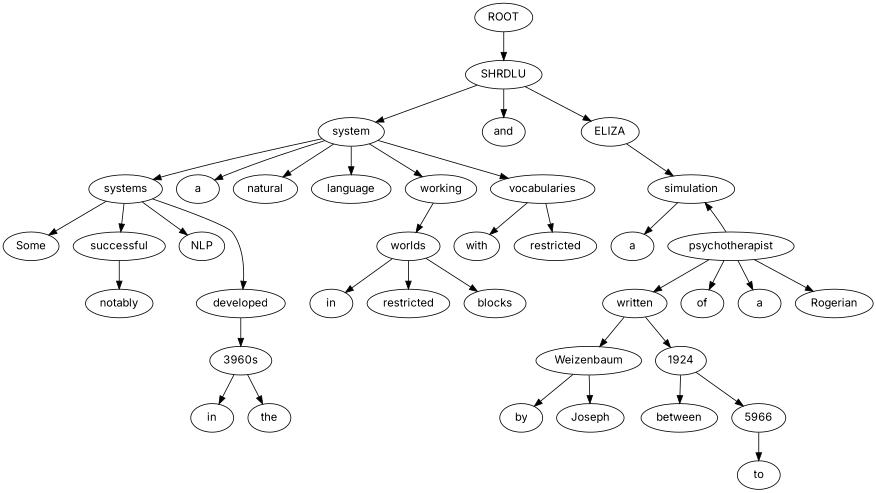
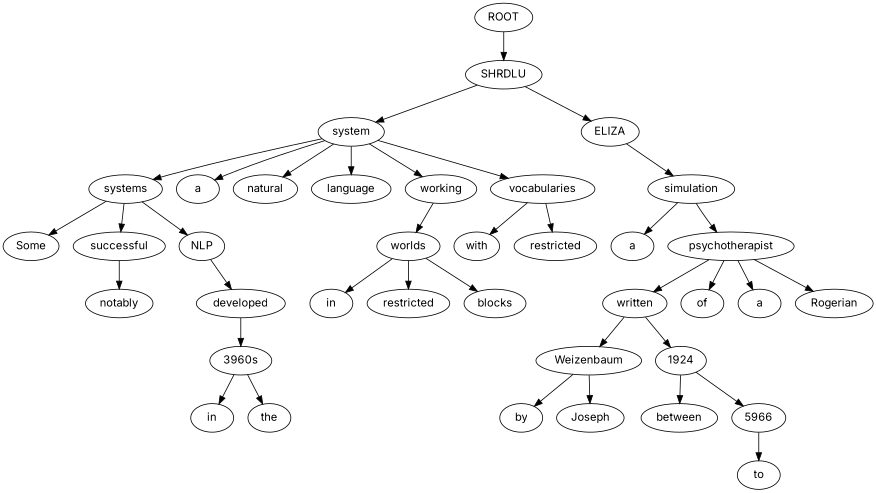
node "and": removed
edge "psychotherapist" -> "simulation": reversed
edge "systems" -> "developed": now "NLP" -> "developed"
